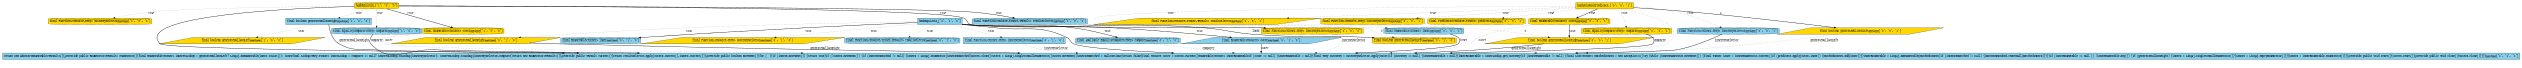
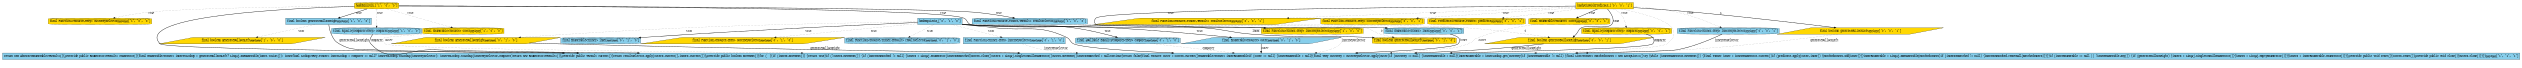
edge "hashJoinWithPredicate_['0', '0', '1']" -> "final Enumerable<TInner> inner@@@2@@@['0', '0', '1']": style dotted -> bold
edge "hashEquiJoin_['1', '0', '0']" -> "final boolean generateNullsOnRight@@@2@@@['1', '0', '0']": style dotted -> bold
edge "hashEquiJoin_['1', '0', '0']" -> "final Enumerable<TSource> outer@@@2@@@['1', '0', '0']": style bold -> dotted
edge "final Enumerable<TSource> outer@@@2@@@['0', '0', '1']" -> "final boolean generateNullsOnRight@@@2@@@['0', '0', '1']": now "hashJoinWithPredicate_['0', '0', '1']" -> "final boolean generateNullsOnRight@@@2@@@['0', '0', '1']"
